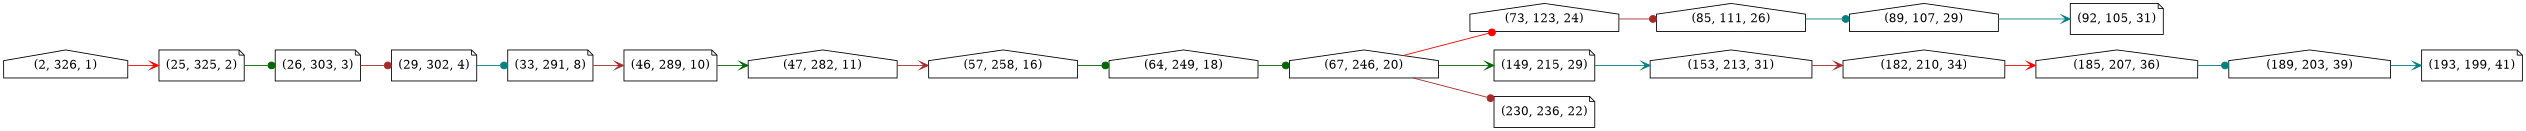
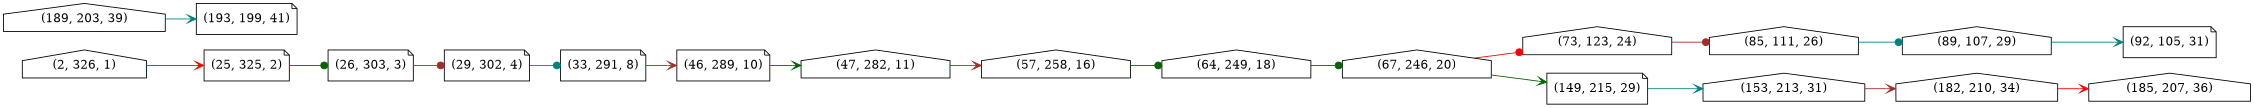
edge "(185, 207, 36)" -> "(189, 203, 39)": removed
node "(230, 236, 22)": removed
